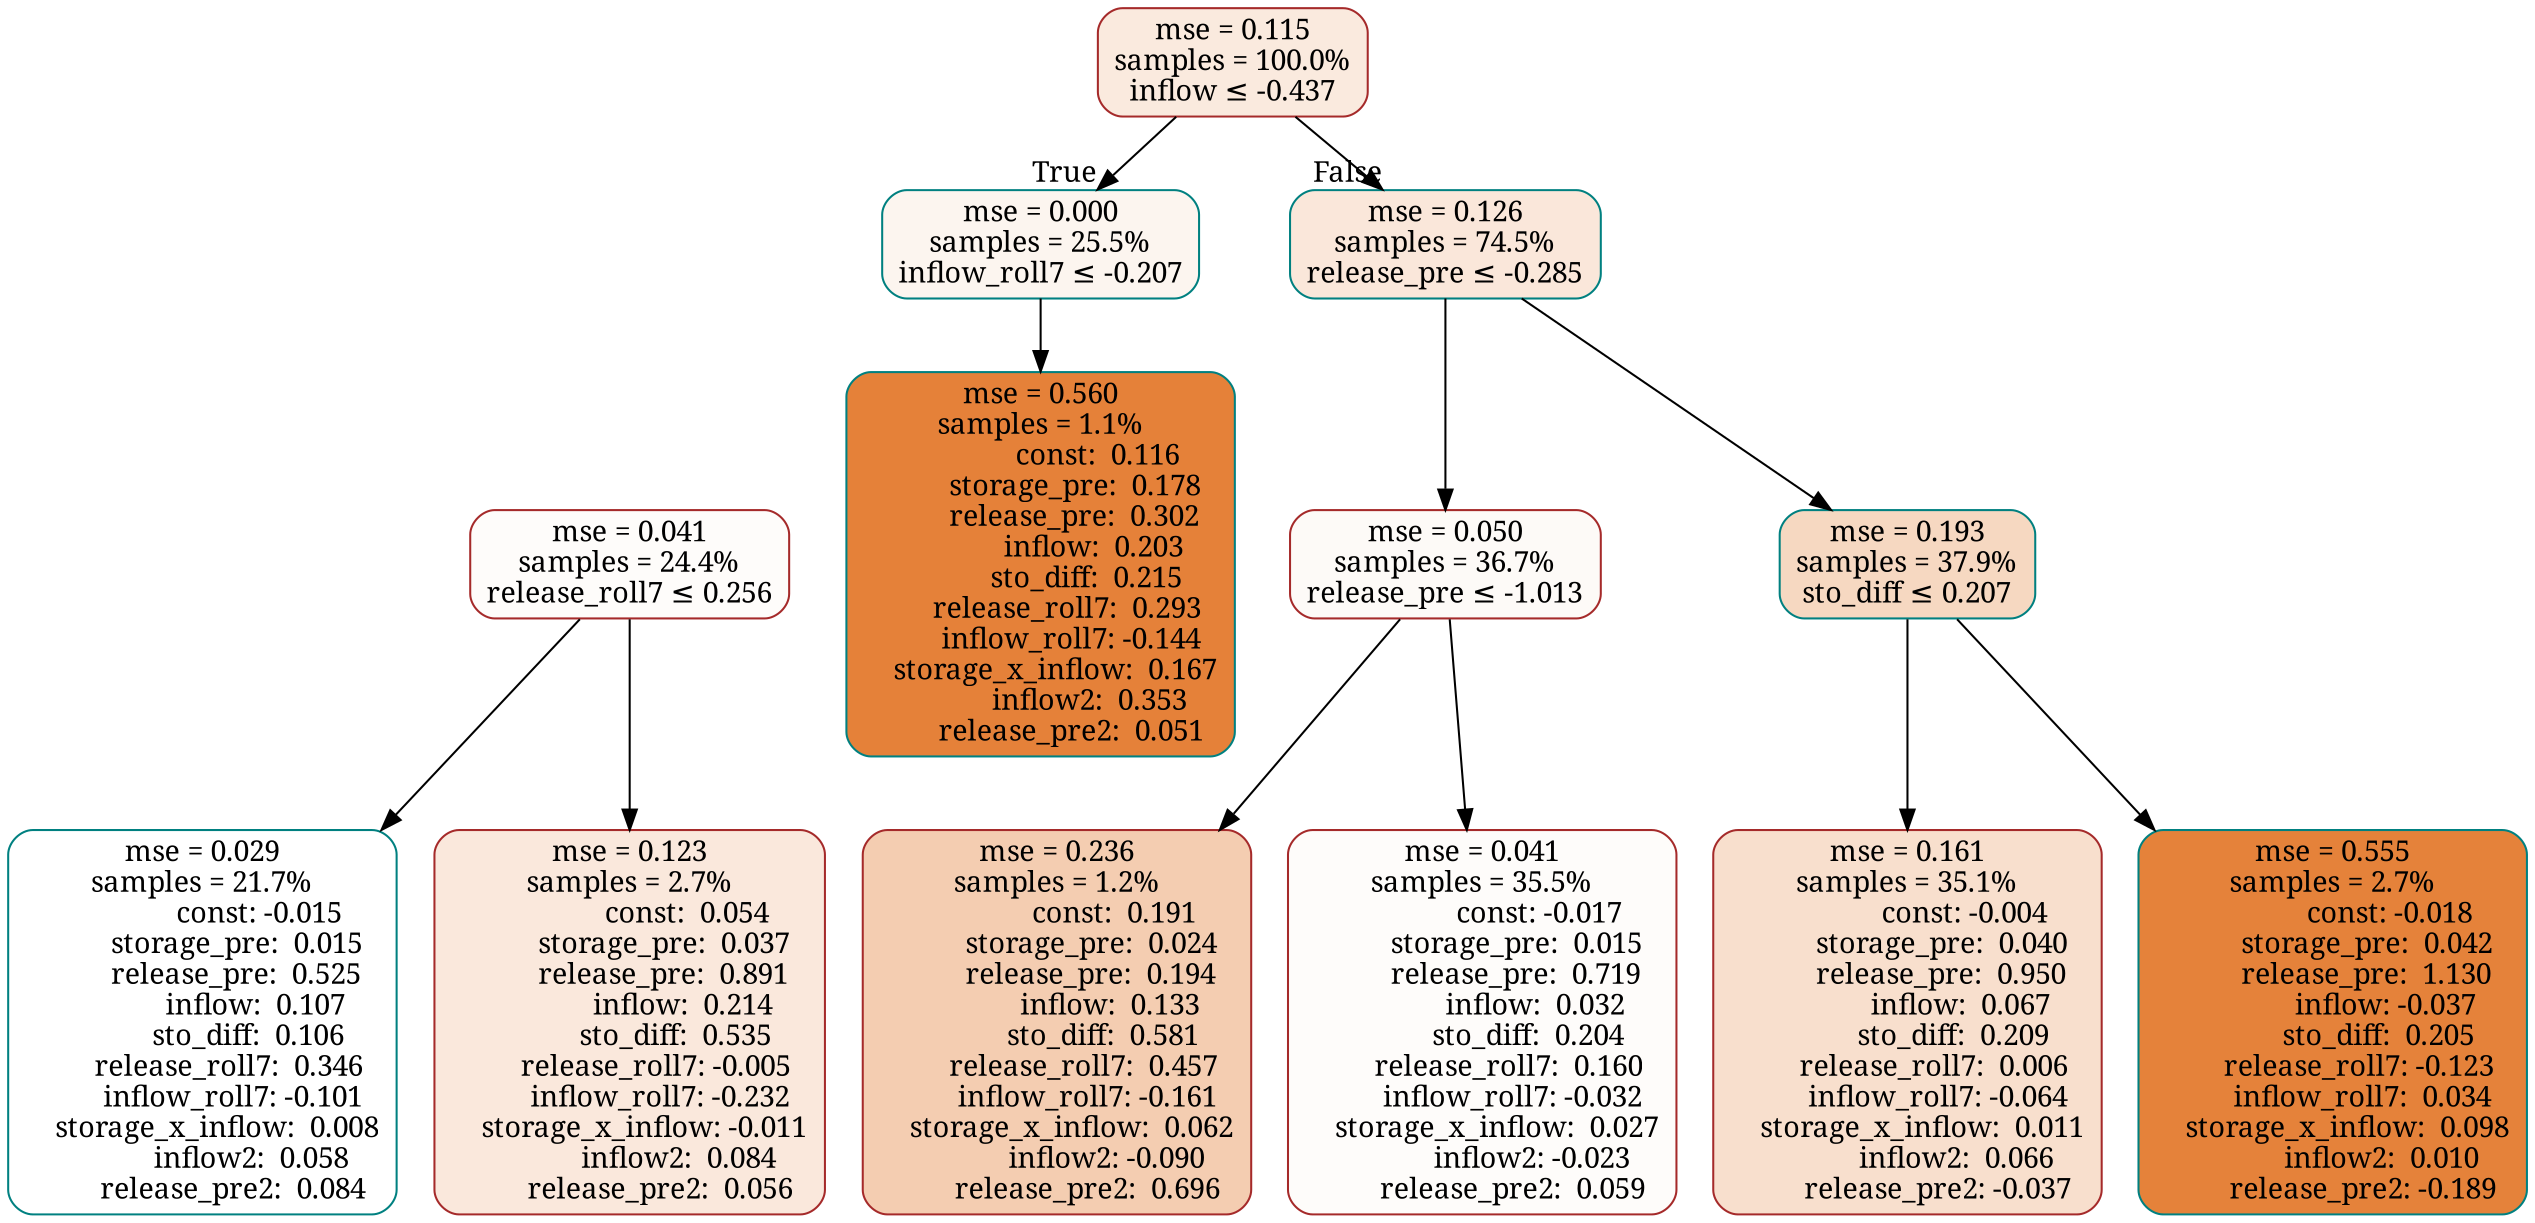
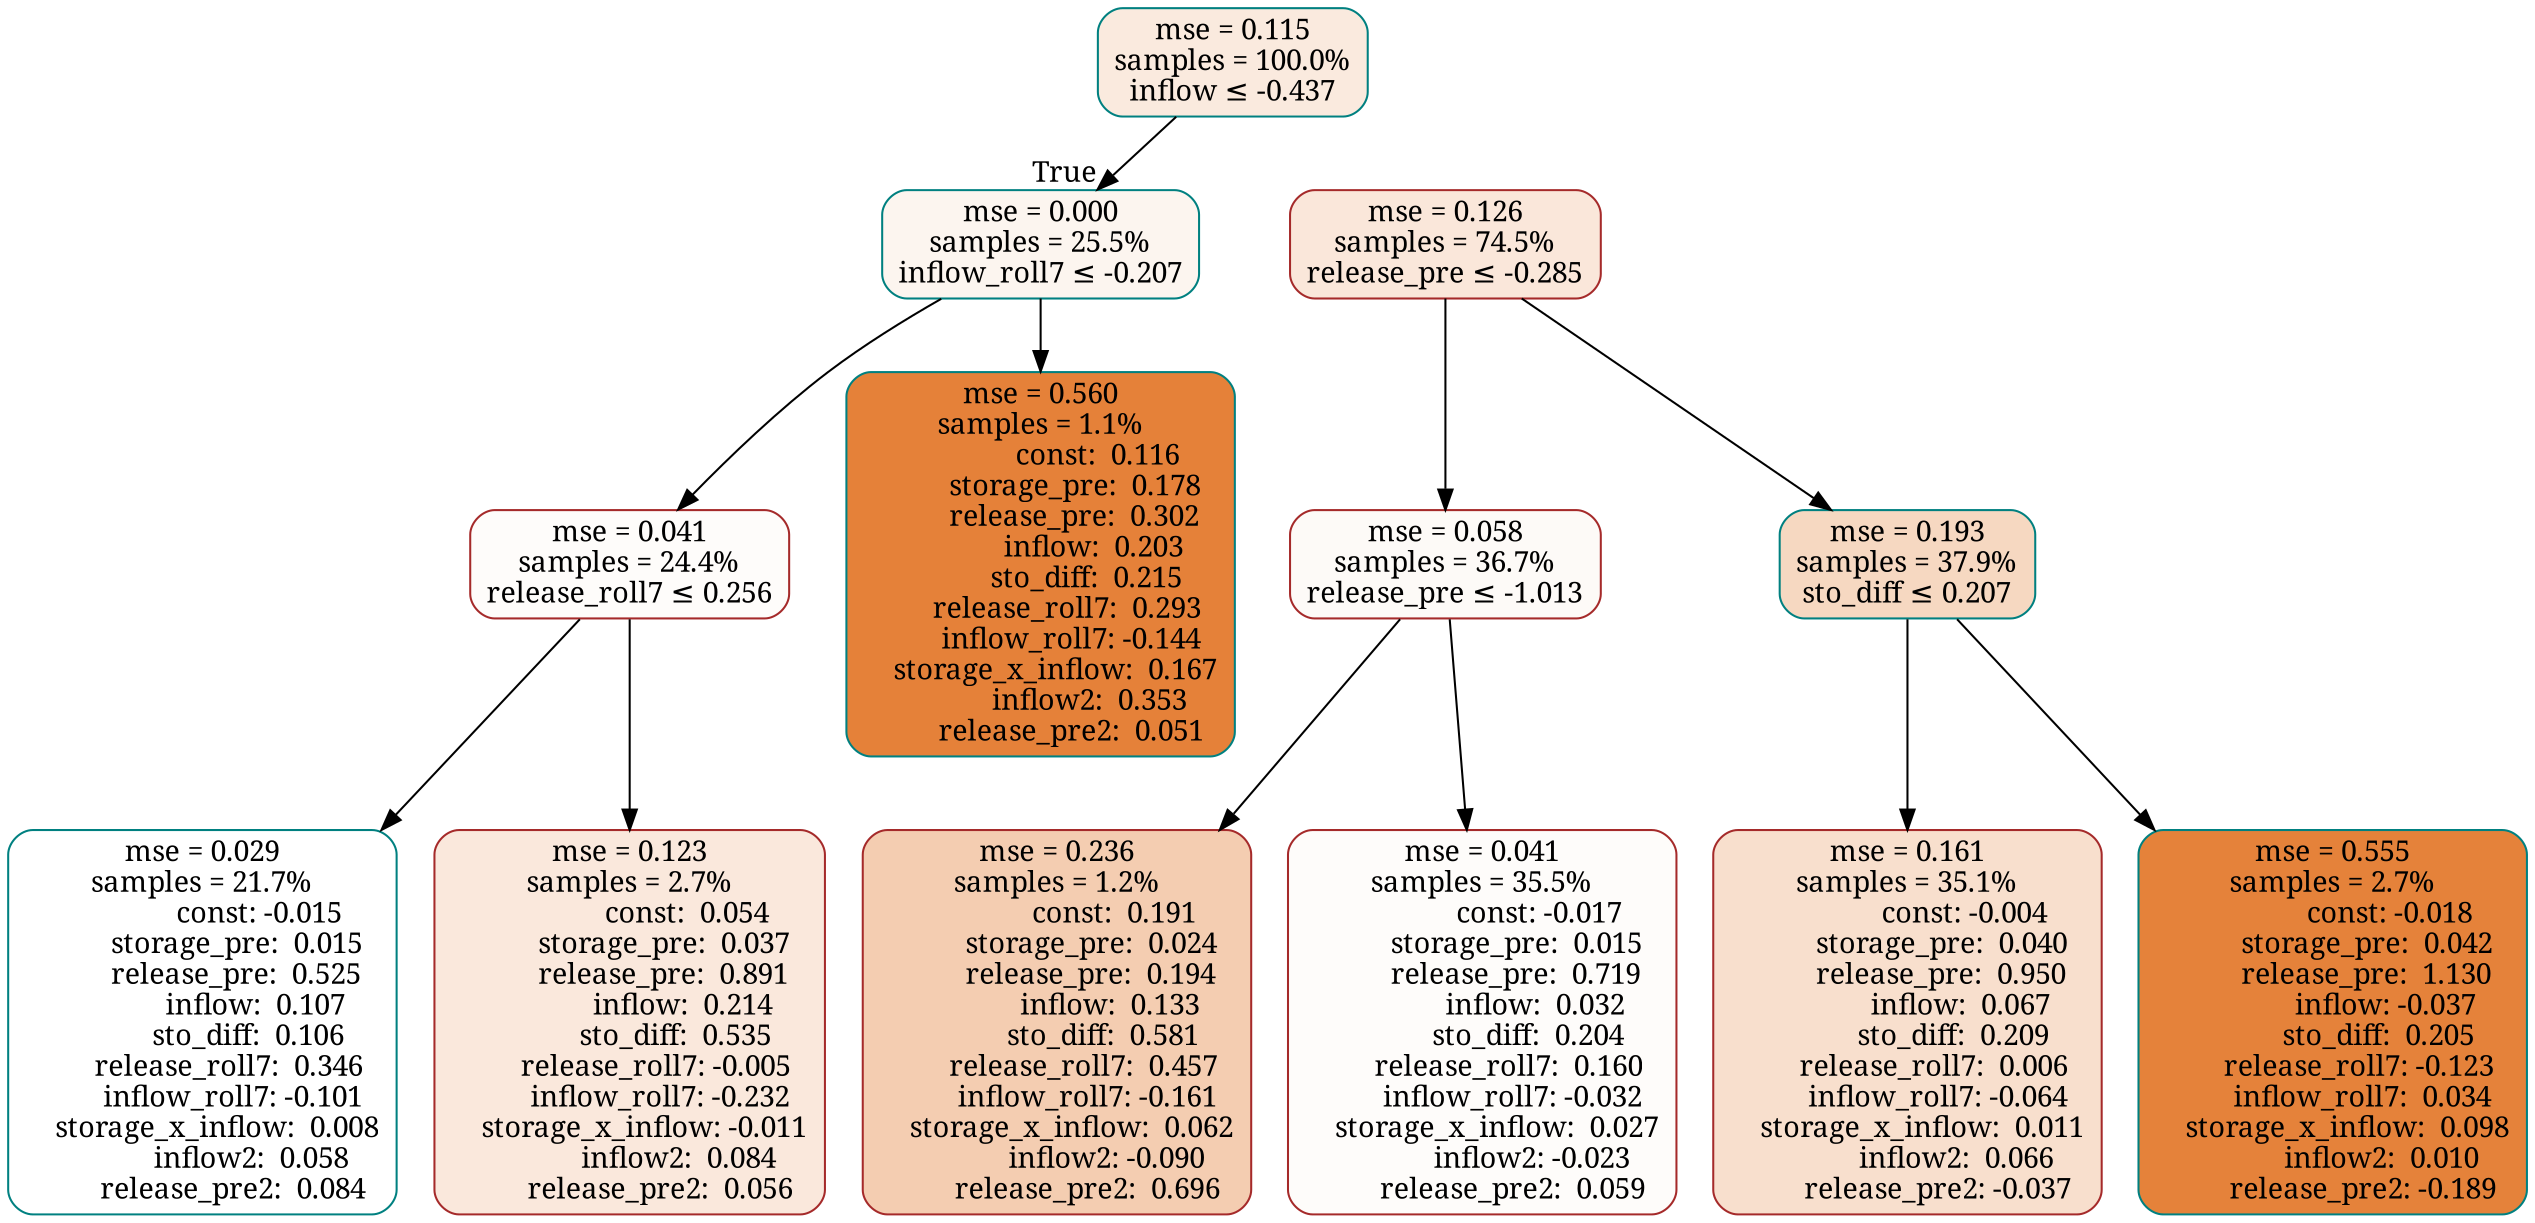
node "mse = 0.115 samples = 100.0% inflow ≤ -0.437": color brown -> teal
edge "mse = 0.115 samples = 100.0% inflow ≤ -0.437" -> "mse = 0.126 samples = 74.5% release_pre ≤ -0.285": removed
node "mse = 0.126 samples = 74.5% release_pre ≤ -0.285": color teal -> brown
edge "mse = 0.000 samples = 25.5% inflow_roll7 ≤ -0.207" -> "mse = 0.041 samples = 24.4% release_roll7 ≤ 0.256": added
node "mse = 0.050 samples = 36.7% release_pre ≤ -1.013": label "mse = 0.050 samples = 36.7% release_pre ≤ -1.013" -> "mse = 0.058 samples = 36.7% release_pre ≤ -1.013"
